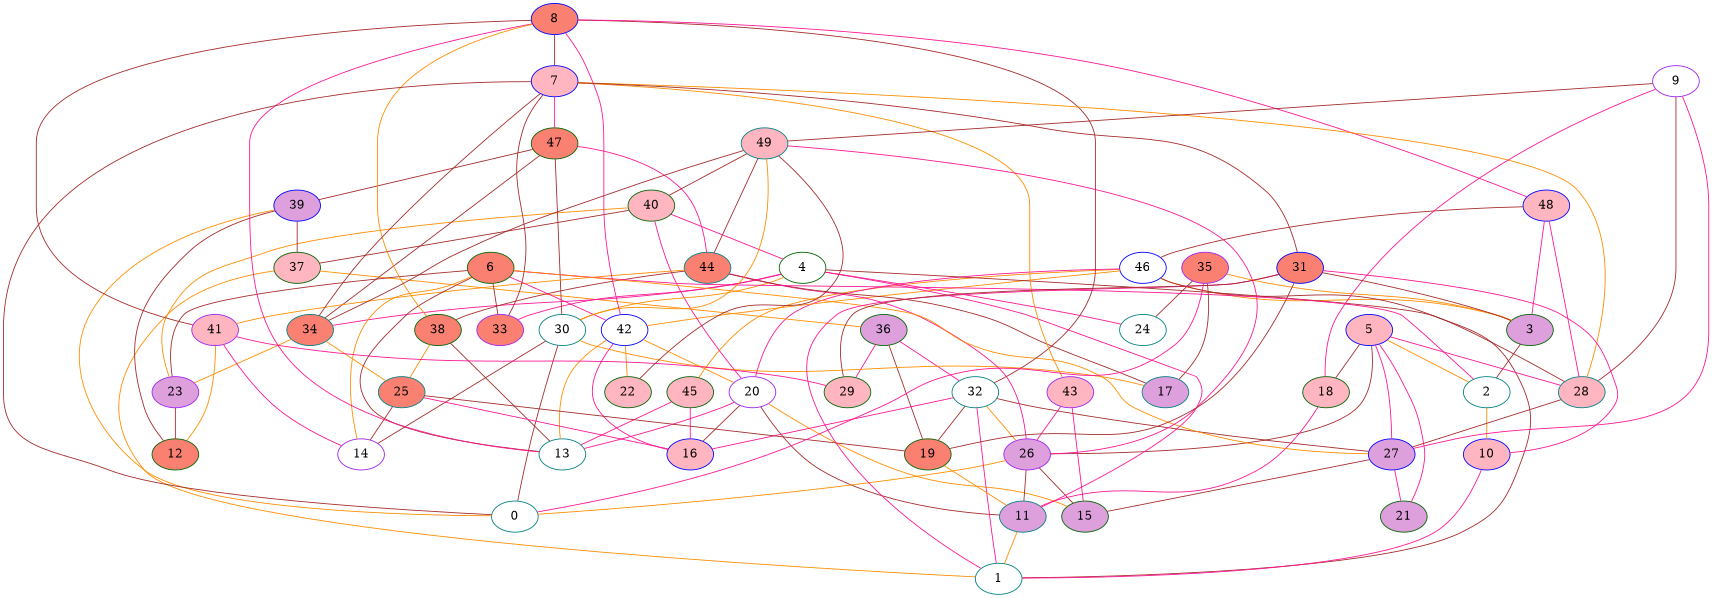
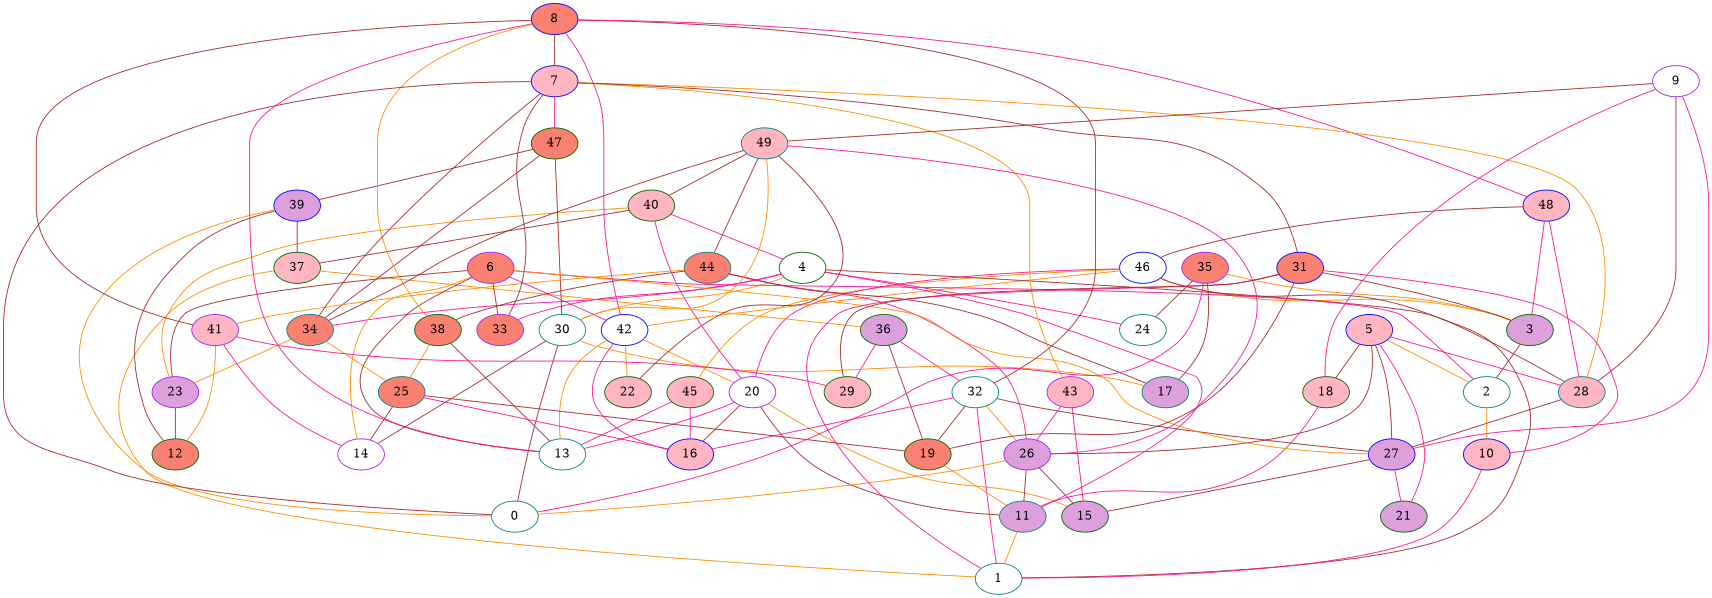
edge "47" -- "44": removed
node "6": color darkgreen -> purple
edge "5" -- "27": color deeppink -> brown
